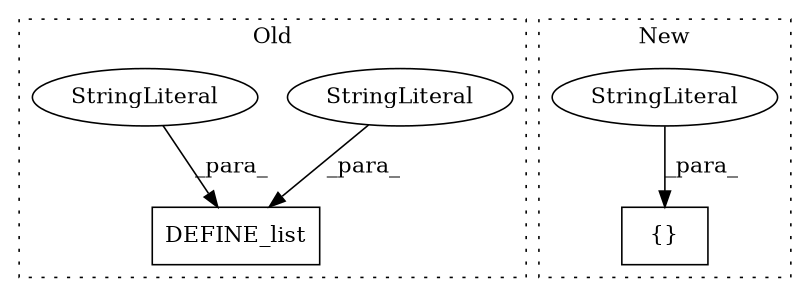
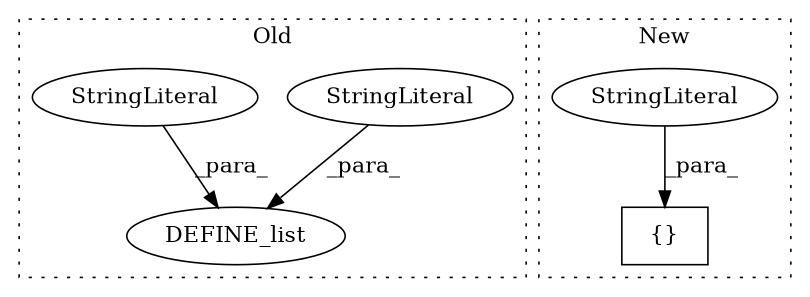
node "DEFINE_list": shape box -> ellipse
